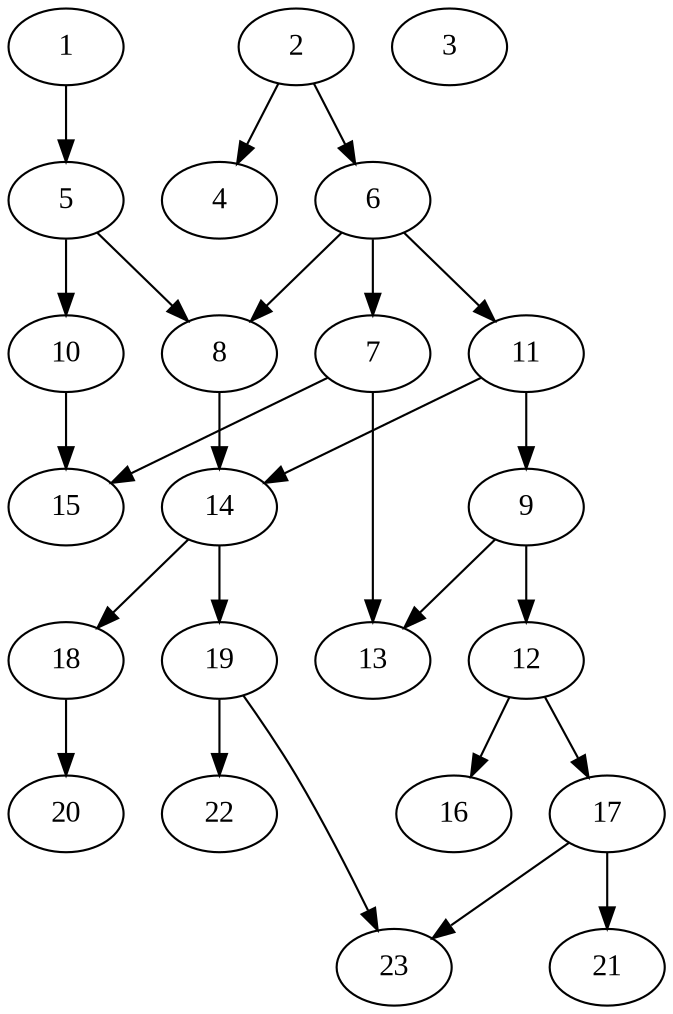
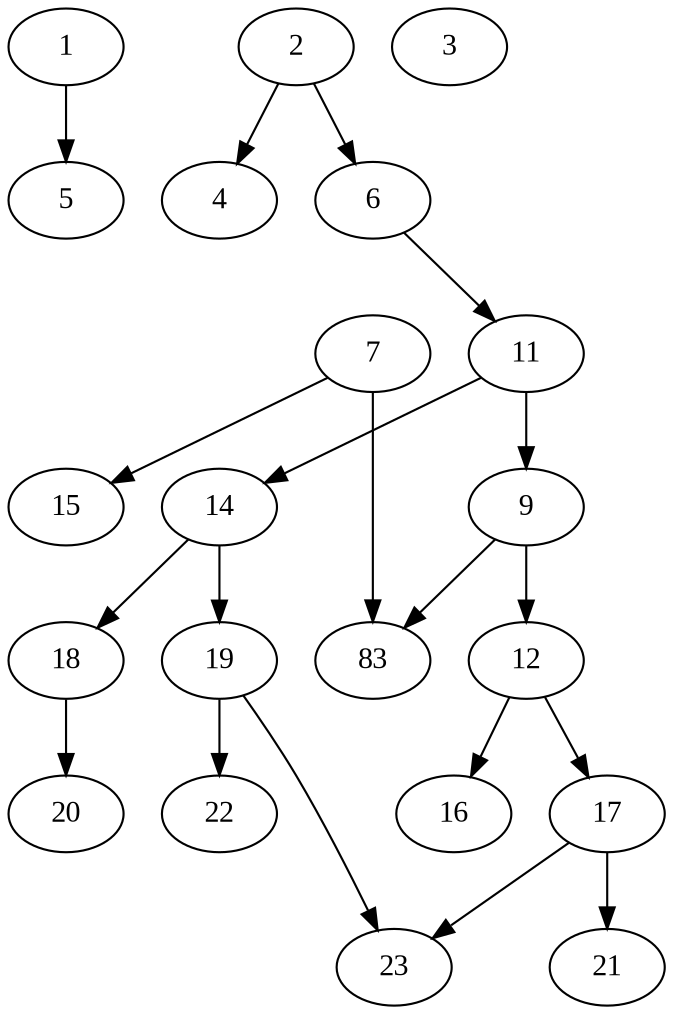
edge "6" -> "7": removed
node "10": removed
node "8": removed
node "13": label "13" -> "83"
